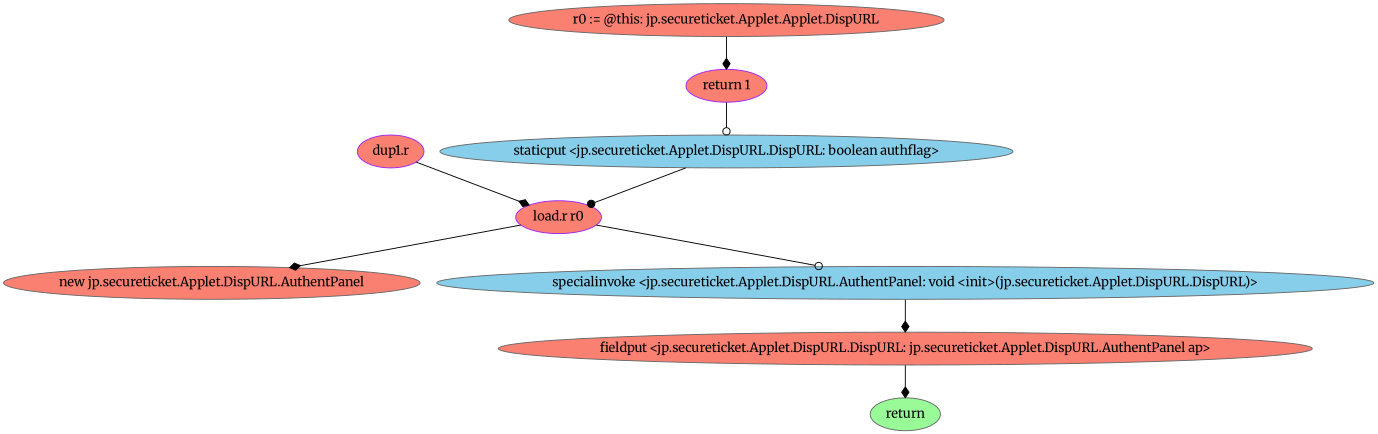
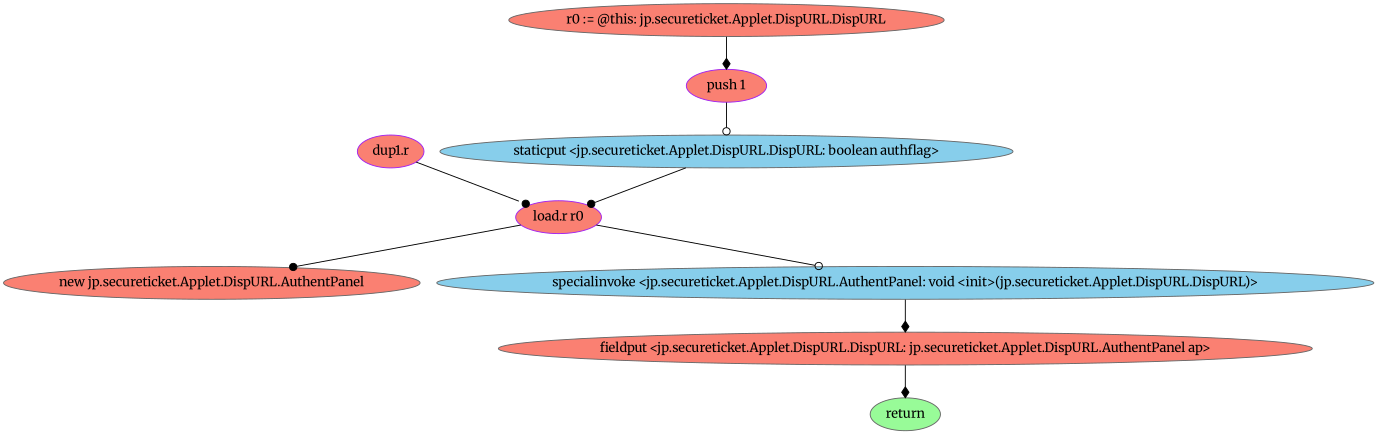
node "r0 := @this: jp.secureticket.Applet.Applet.DispURL": label "r0 := @this: jp.secureticket.Applet.Applet.DispURL" -> "r0 := @this: jp.secureticket.Applet.DispURL.DispURL"
node "return 1": label "return 1" -> "push 1"
edge "dup1.r" -> "load.r r0": arrowhead diamond -> dot
edge "load.r r0" -> "new jp.secureticket.Applet.DispURL.AuthentPanel": arrowhead diamond -> dot
